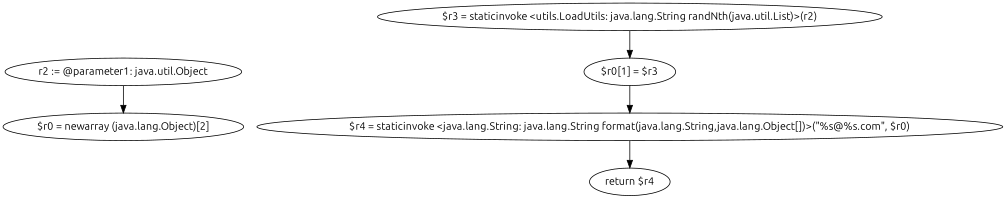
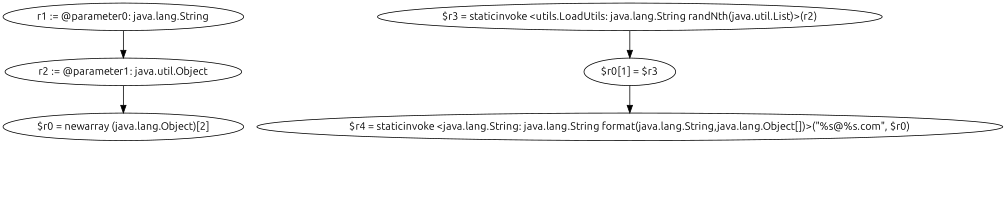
node "r1 := @parameter0: java.lang.String": added
node "return $r4": removed
